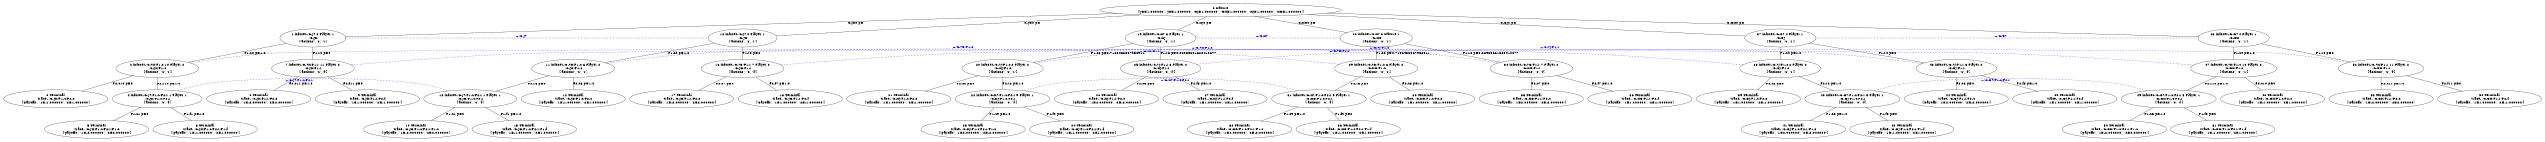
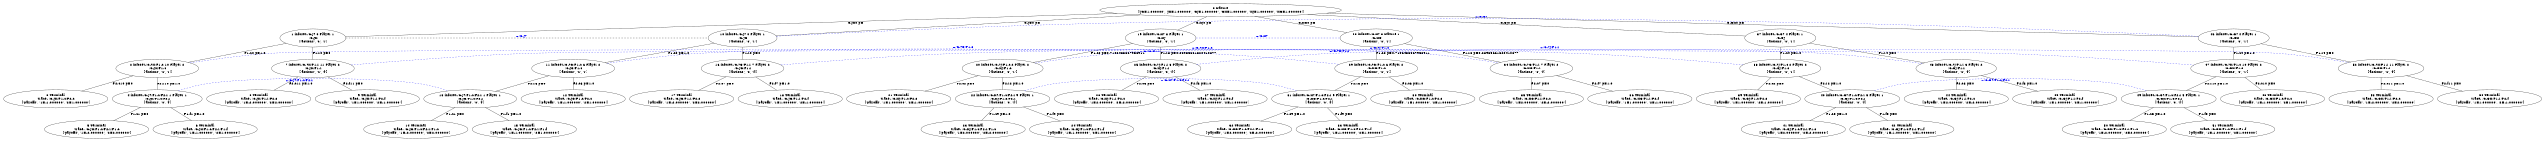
edge "1 infoset:/C:J? 0 Player 1 /C:JK ['actions', 'c', 'r']" -- "10 infoset:/C:J? 0 Player 1 /C:JQ ['actions', 'c', 'r']": color blue -> black
edge "19 infoset:/C:K? 8 Player 1 /C:KJ ['actions', 'c', 'r']" -- "28 infoset:/C:K? 8 Nature 1 /C:KQ ['actions', 'c', 'r']": color black -> blue
edge "37 infoset:/C:Q? 4 Player 1 /C:QJ ['actions', 'c', 'r']" -- "46 infoset:/C:Q? 4 Player 1 /C:QK ['actions', 'c', 'r']": now "10 infoset:/C:J? 0 Player 1 /C:JQ ['actions', 'c', 'r']" -- "46 infoset:/C:Q? 4 Player 1 /C:QK ['actions', 'c', 'r']"
